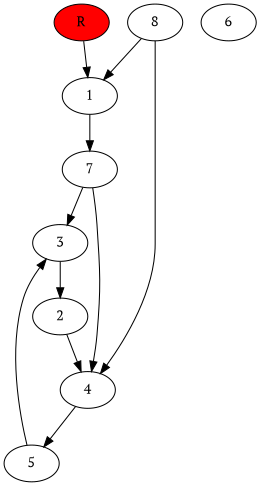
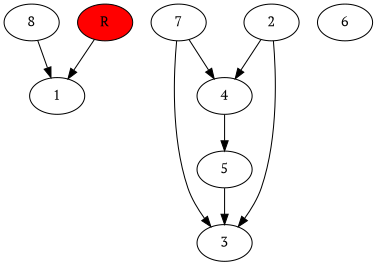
edge "1" -> "7": removed
edge "8" -> "4": removed
edge "3" -> "2": reversed
